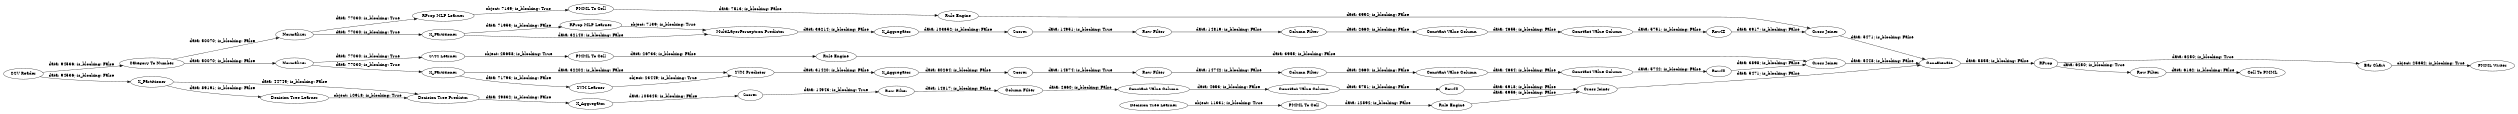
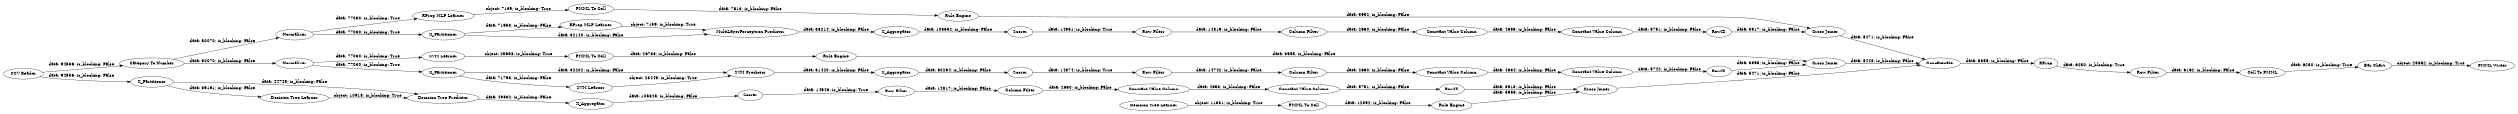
edge "RProp" -> "Bar Chart": now "Cell To PMML" -> "Bar Chart"
